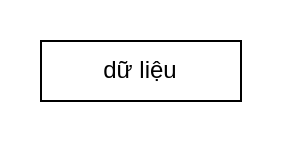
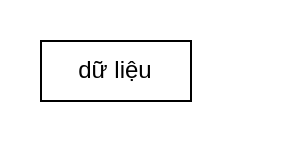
node "dữ liệu": size 200x60 -> 150x60
